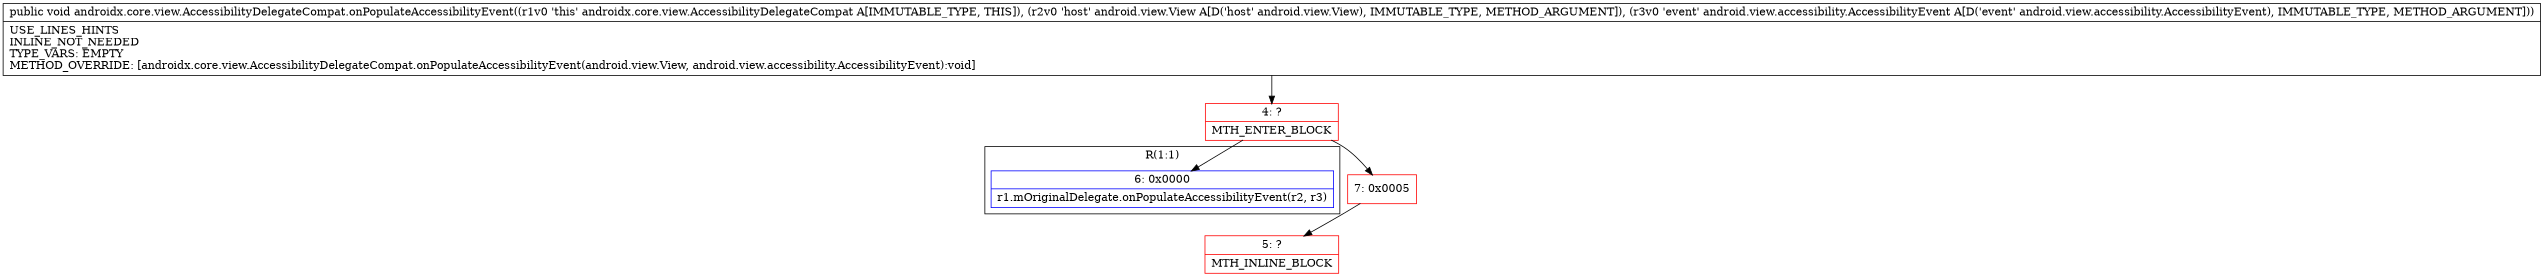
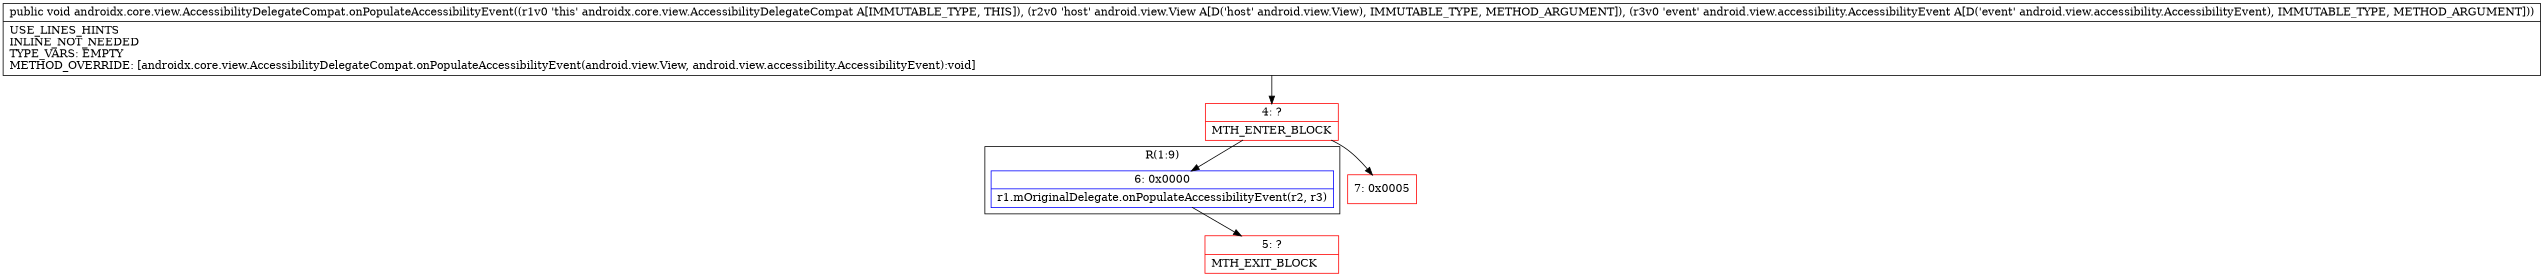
cluster "R(1:1)": label "R(1:1)" -> "R(1:9)"
edge "7: 0x0005" -> "5: ?": now "6: 0x0000" -> "5: ?"
node "5: ?": text "MTH_INLINE_BLOCK" -> "MTH_EXIT_BLOCK"
